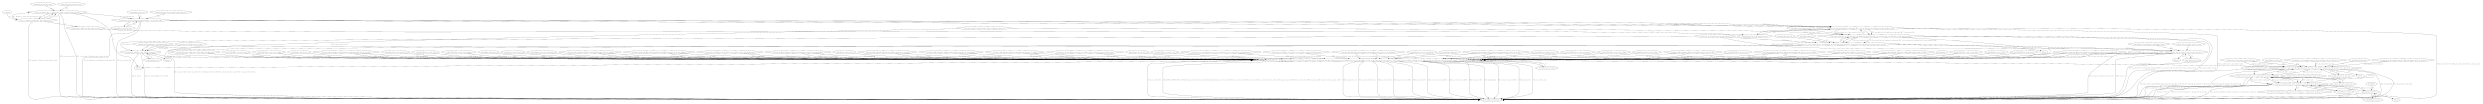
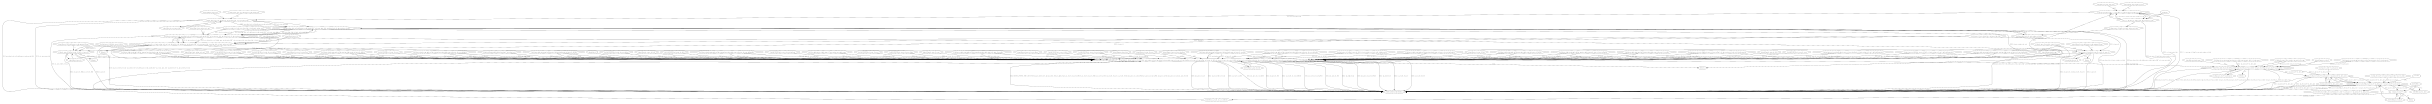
edge "(Call,ps_mv_buf++)" -> "(MethodReturn,WORD32)": now "(Call,ps_mv_buf++)" -> "(Identifier,u4_num_st_curr_before)"
